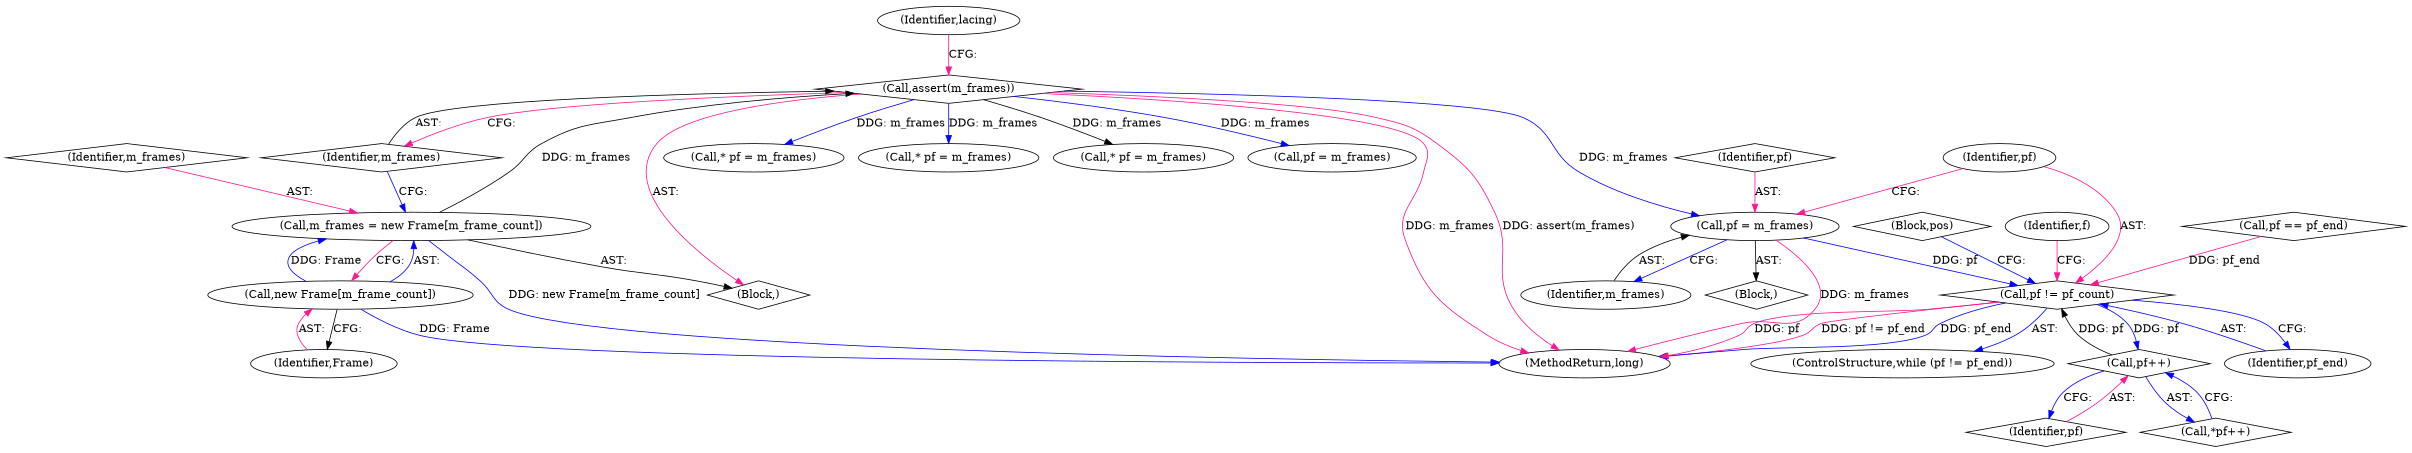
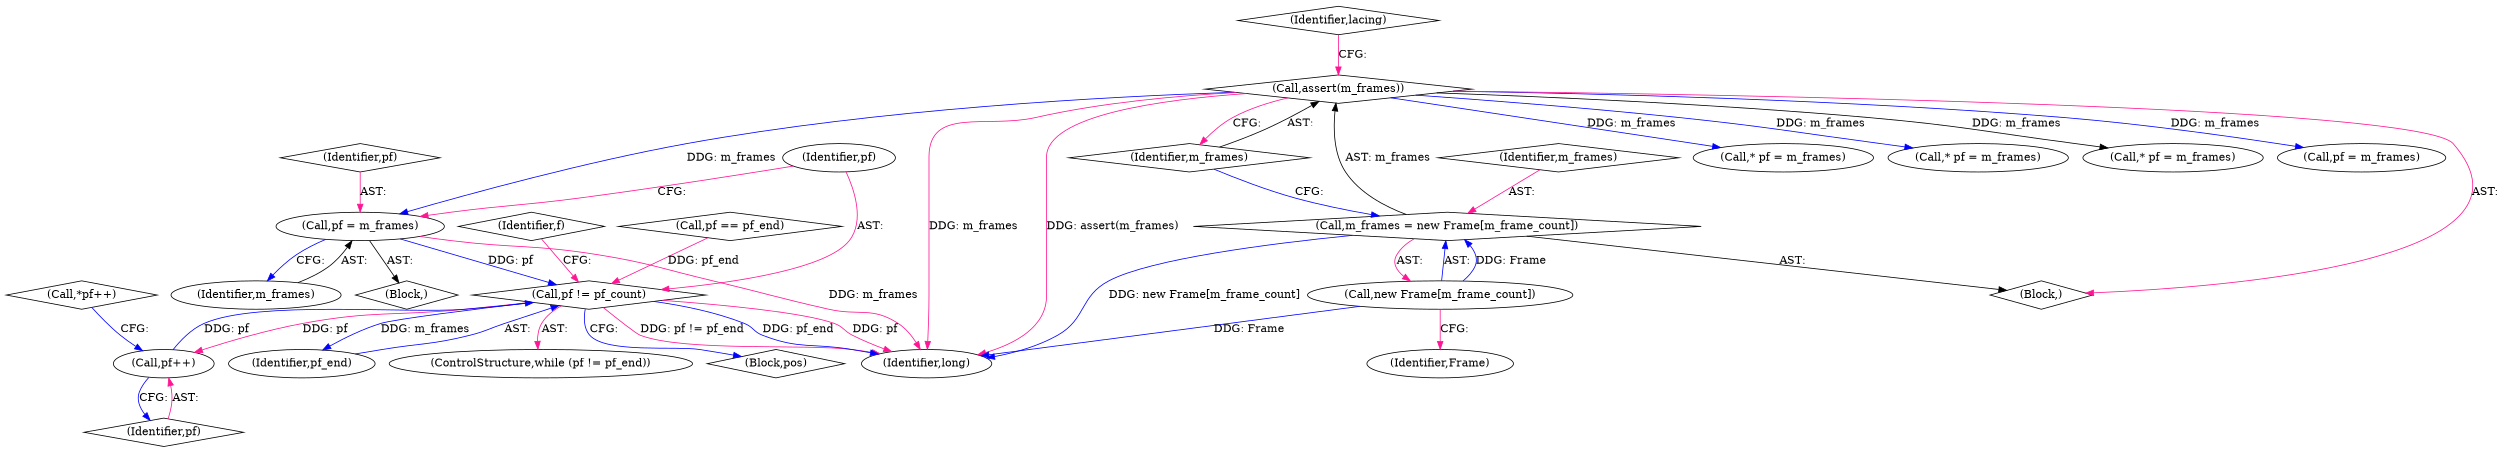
node "(Identifier,lacing)": shape ellipse -> diamond
edge "(Call,m_frames = new Frame[m_frame_count])" -> "(Call,assert(m_frames))": label "DDG: m_frames" -> "AST: m_frames"
node "(Call,m_frames = new Frame[m_frame_count])": shape ellipse -> diamond
node "(Identifier,f)": shape ellipse -> diamond
edge "(Block,pos)" -> "(Call,pf != pf_count)": reversed
edge "(Call,m_frames = new Frame[m_frame_count])" -> "(Call,new Frame[m_frame_count])": label "CFG: " -> "AST: "
edge "(Call,pf != pf_count)" -> "(Call,pf++)": color blue -> deeppink
edge "(Call,new Frame[m_frame_count])" -> "(Identifier,Frame)": color black -> deeppink
edge "(Call,pf != pf_count)" -> "(Identifier,pf_end)": label "CFG: " -> "DDG: m_frames"
edge "(Identifier,Frame)" -> "(Call,new Frame[m_frame_count])": removed, label "AST:"
edge "(Call,pf != pf_count)" -> "(ControlStructure,while (pf != pf_end))": color blue -> deeppink
edge "(Call,pf++)" -> "(Call,pf != pf_count)": color black -> blue
node "(MethodReturn,long)": label "(MethodReturn,long)" -> "(Identifier,long)"
node "(Call,pf++)": shape diamond -> ellipse
edge "(Call,pf++)" -> "(Call,*pf++)": removed, label "AST:"
